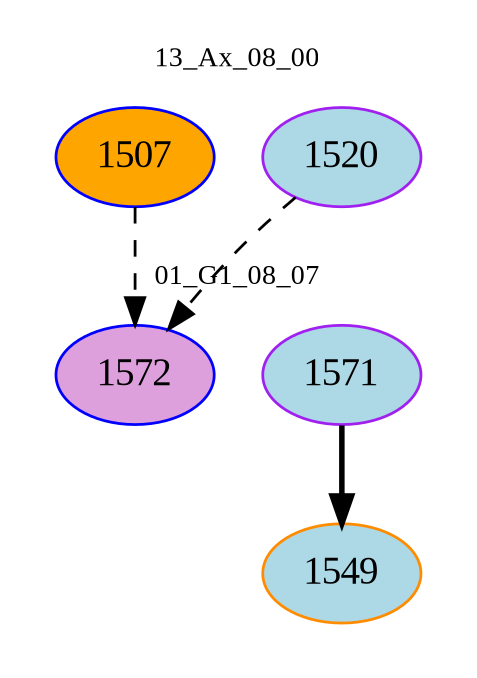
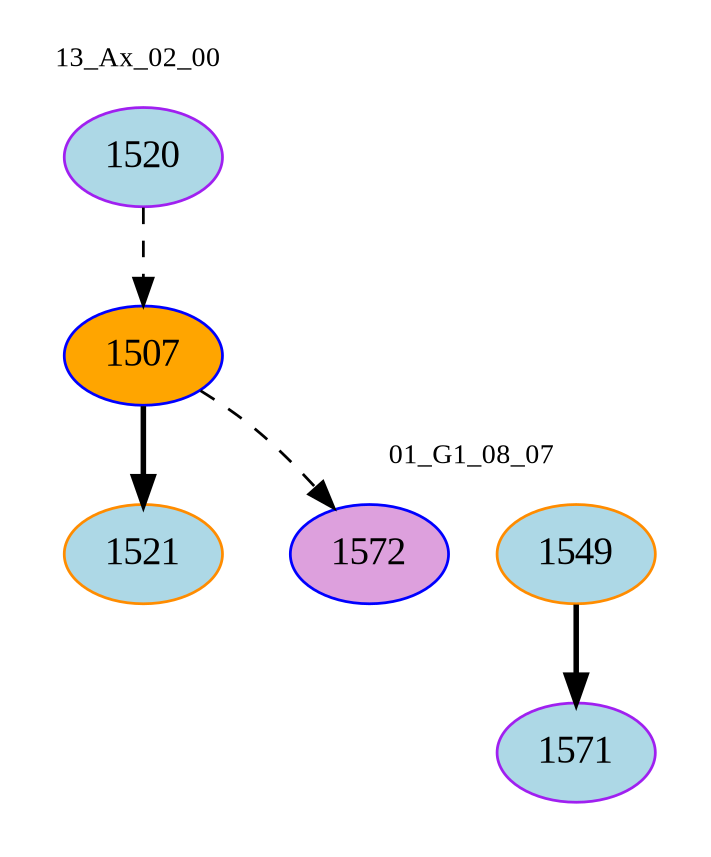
cluster "13_Ax_08_00": label "13_Ax_08_00" -> "13_Ax_02_00"
edge "1520" -> "1572": now "1520" -> "1507"
edge "1571" -> "1549": reversed
node "1521": added
